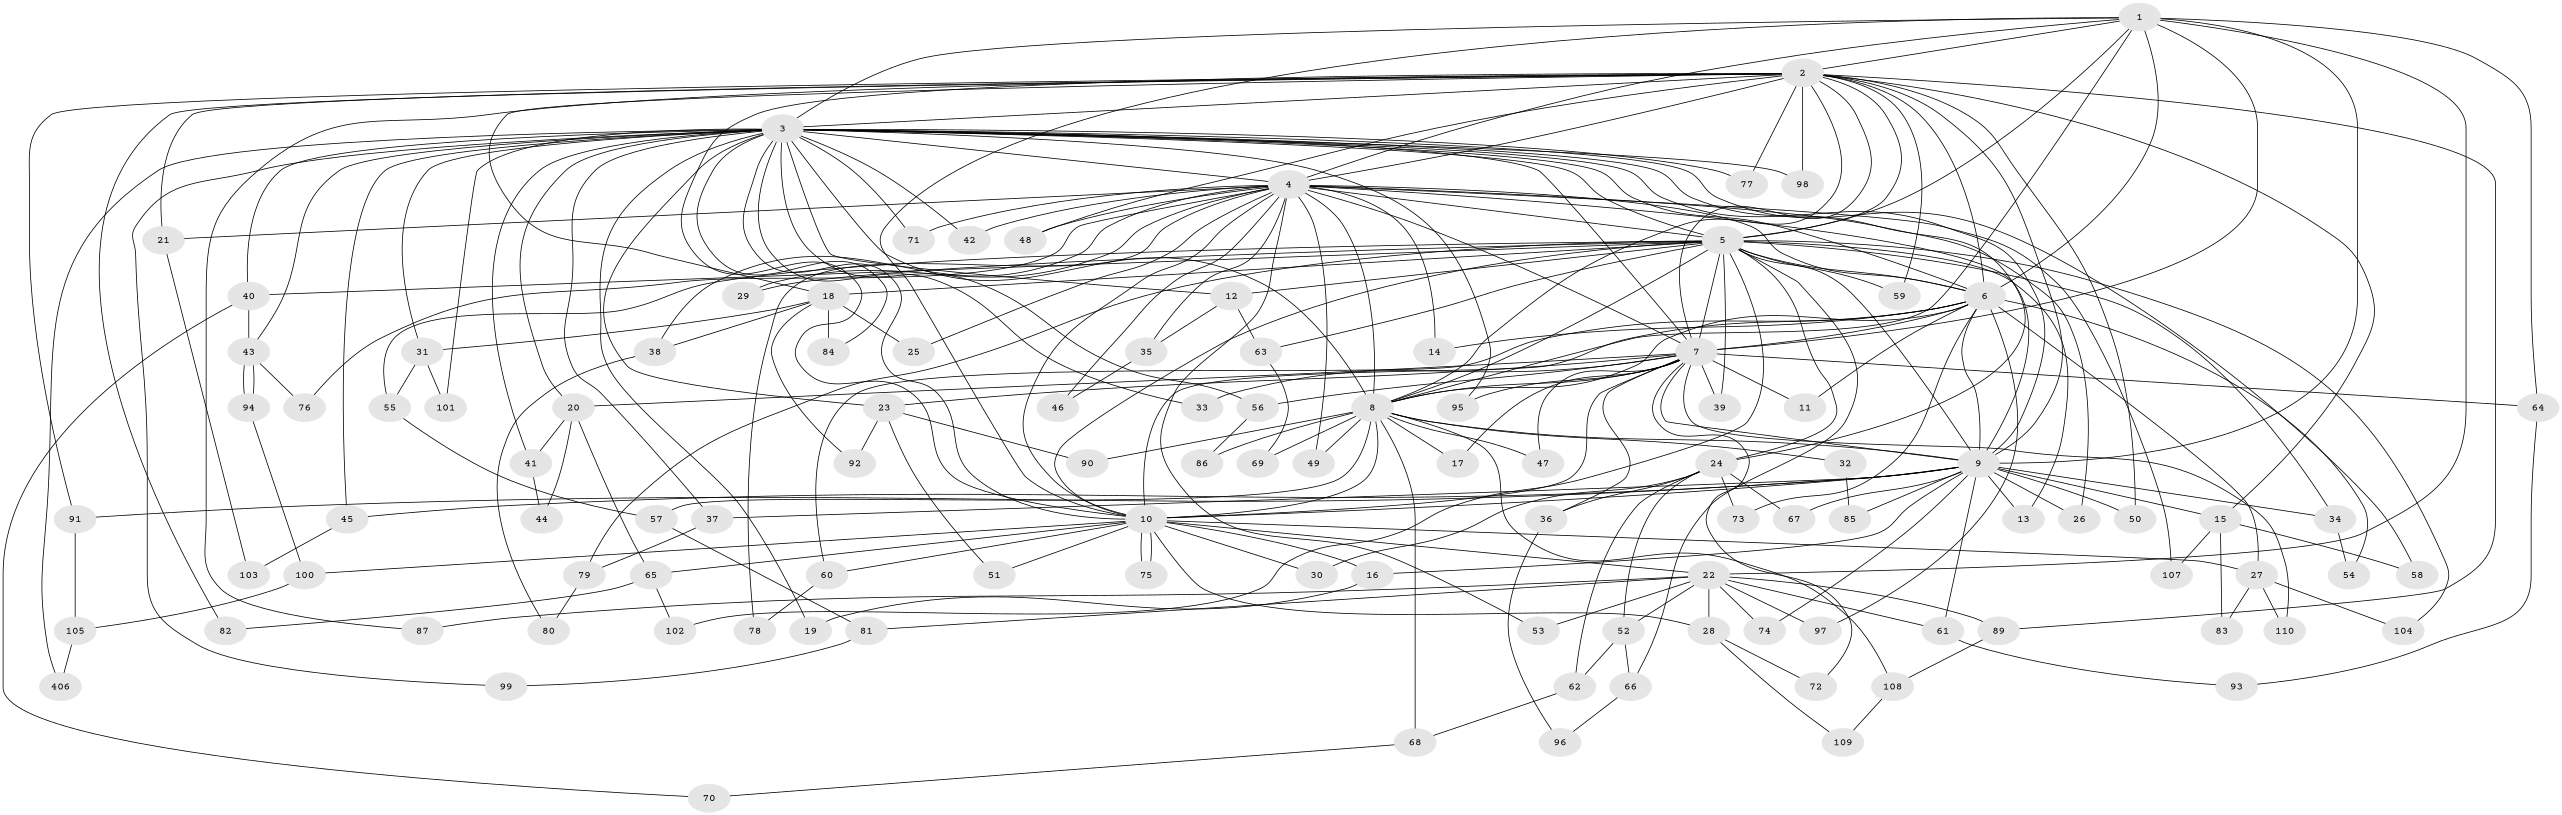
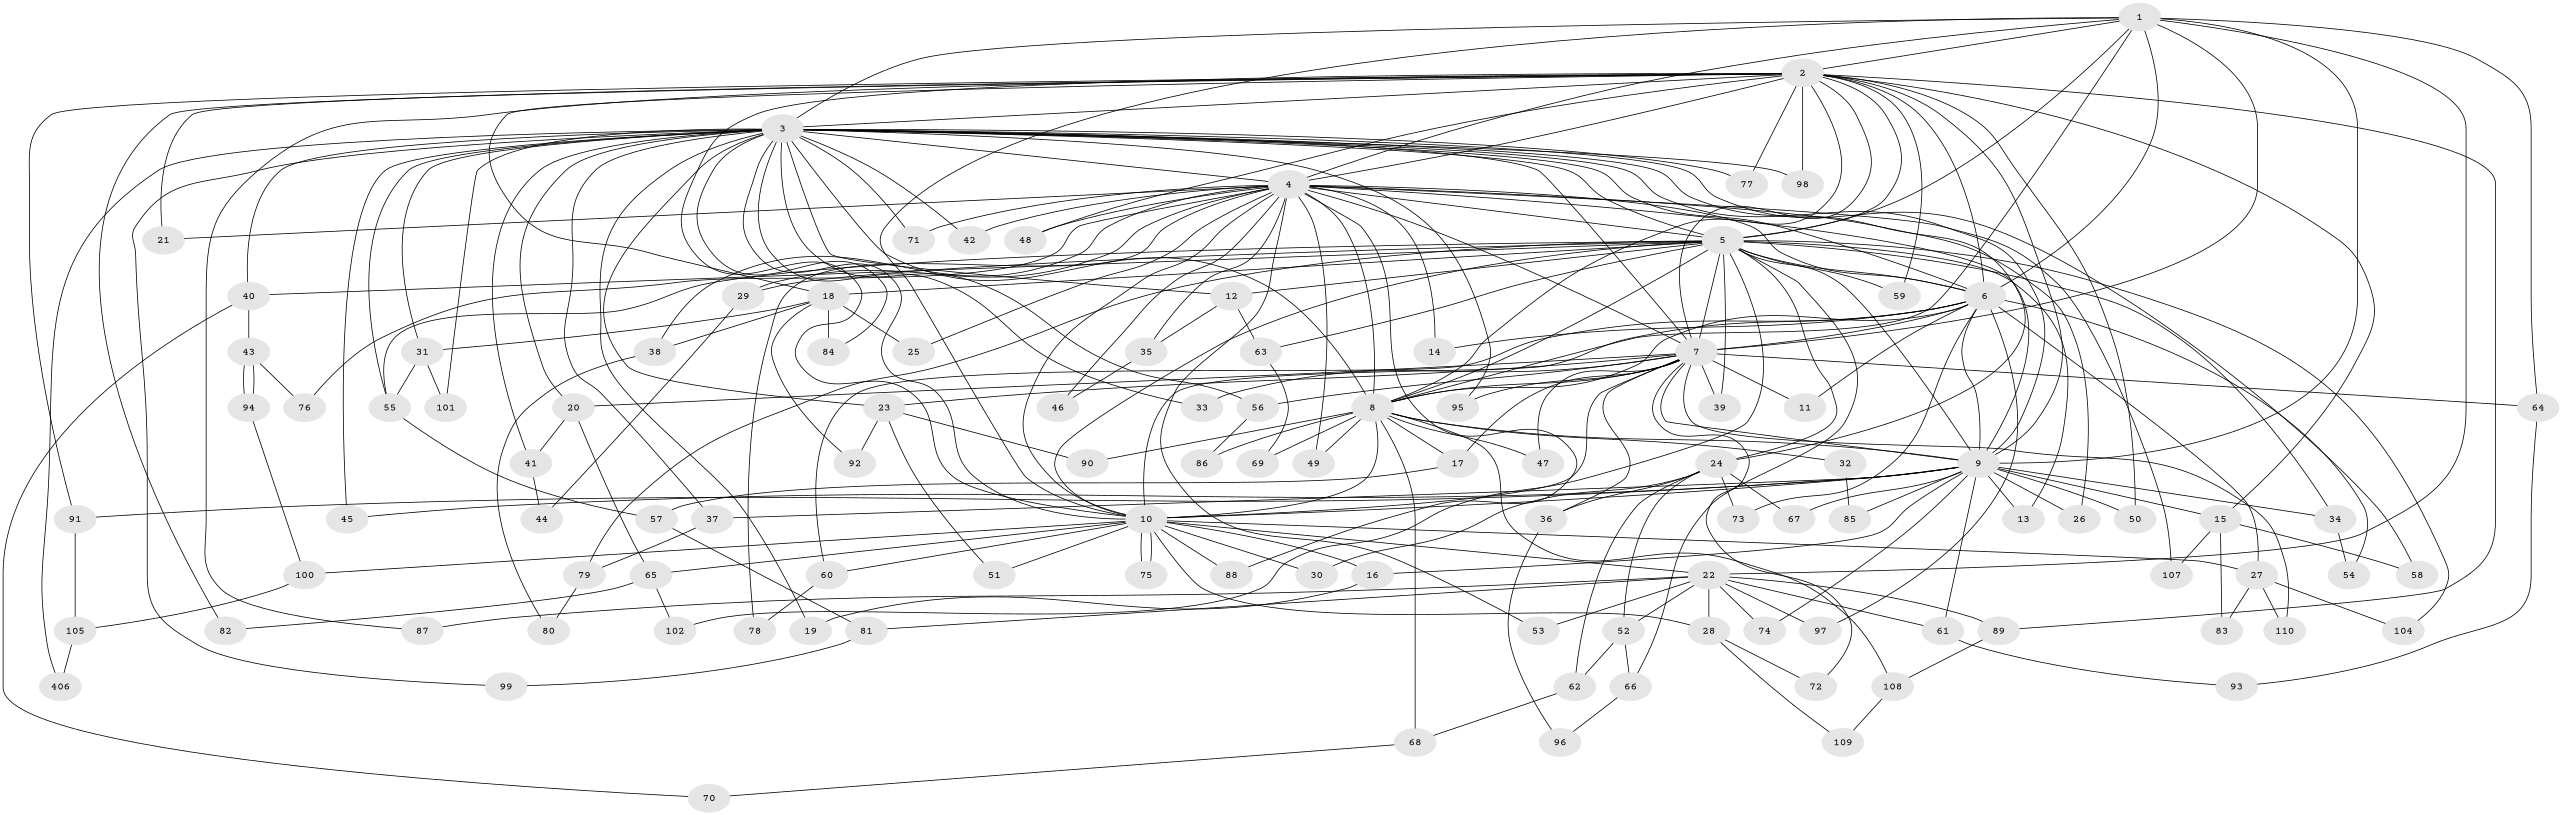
edge "3" -- "43": now "3" -- "55"
edge "20" -- "44": now "29" -- "44"
edge "8" -- "57": now "17" -- "57"
node "103": removed
node "88": added
